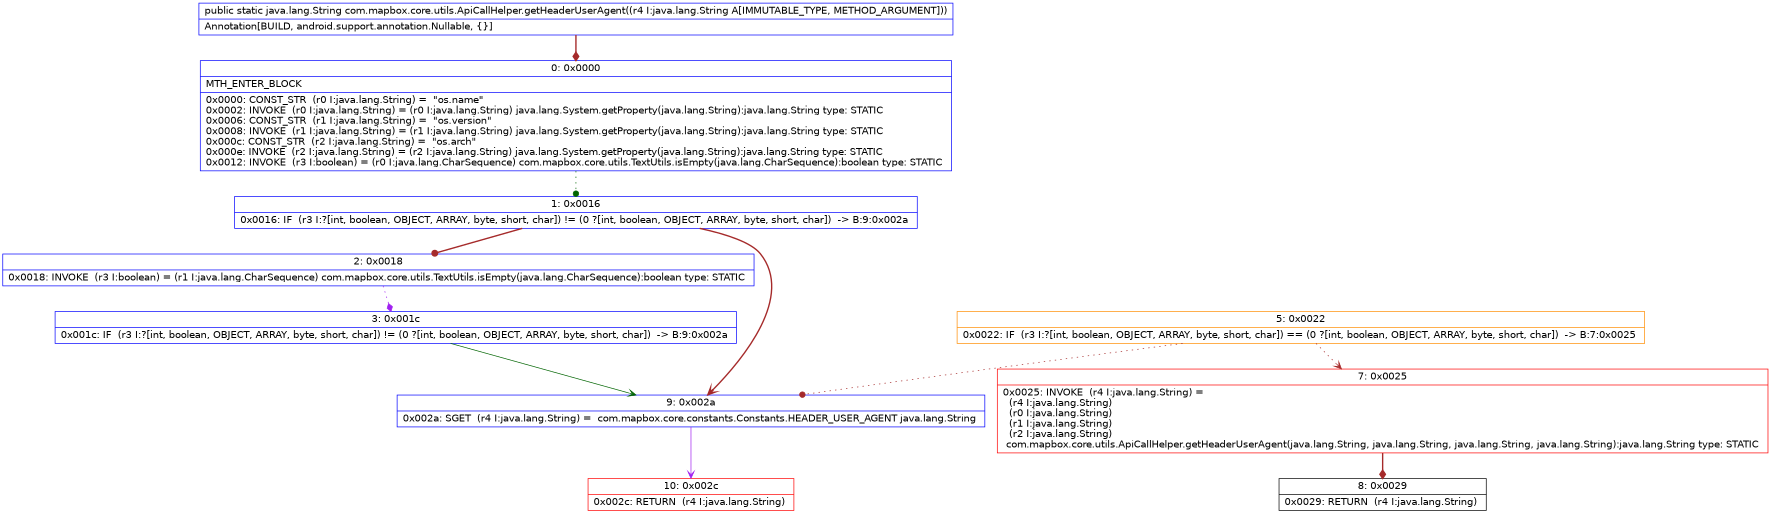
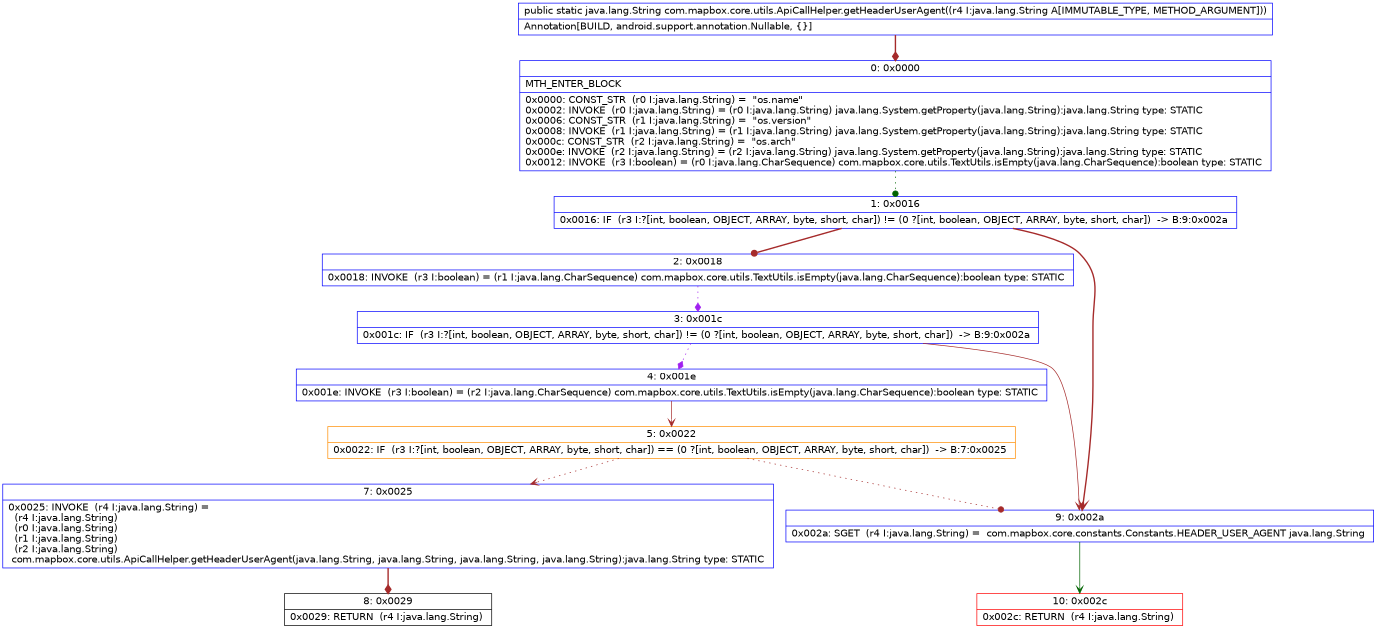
edge "3: 0x001c" -> "9: 0x002a": color darkgreen -> brown
node "4: 0x001e": added
node "7: 0x0025": color red -> blue
edge "9: 0x002a" -> "10: 0x002c": color purple -> darkgreen
